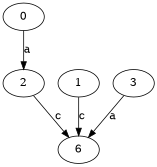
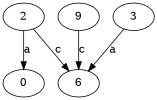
edge "0" -> "2": reversed
node "1": label "1" -> "9"
